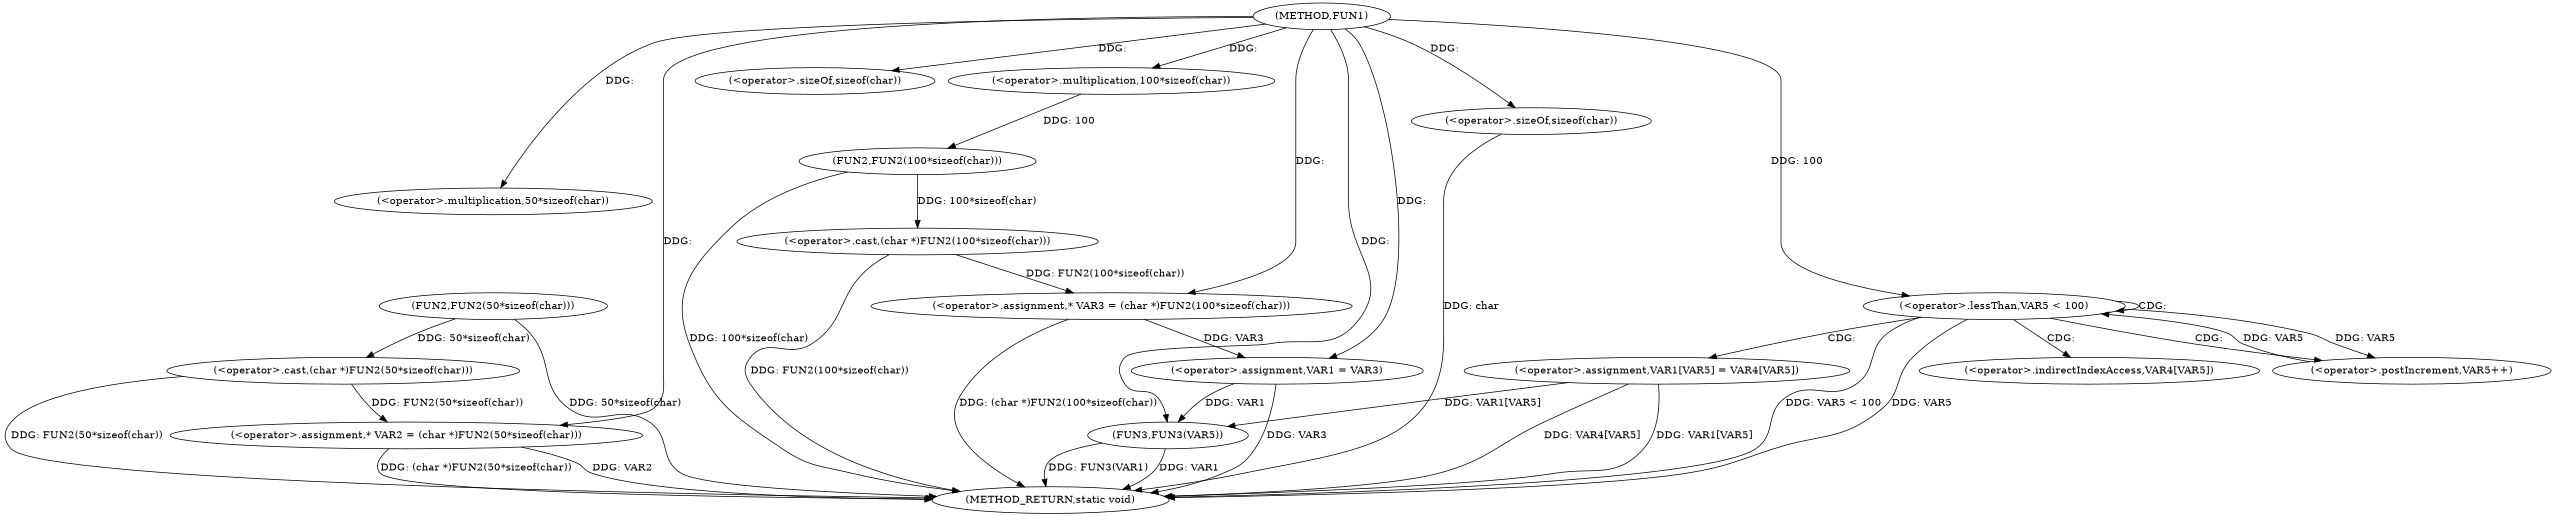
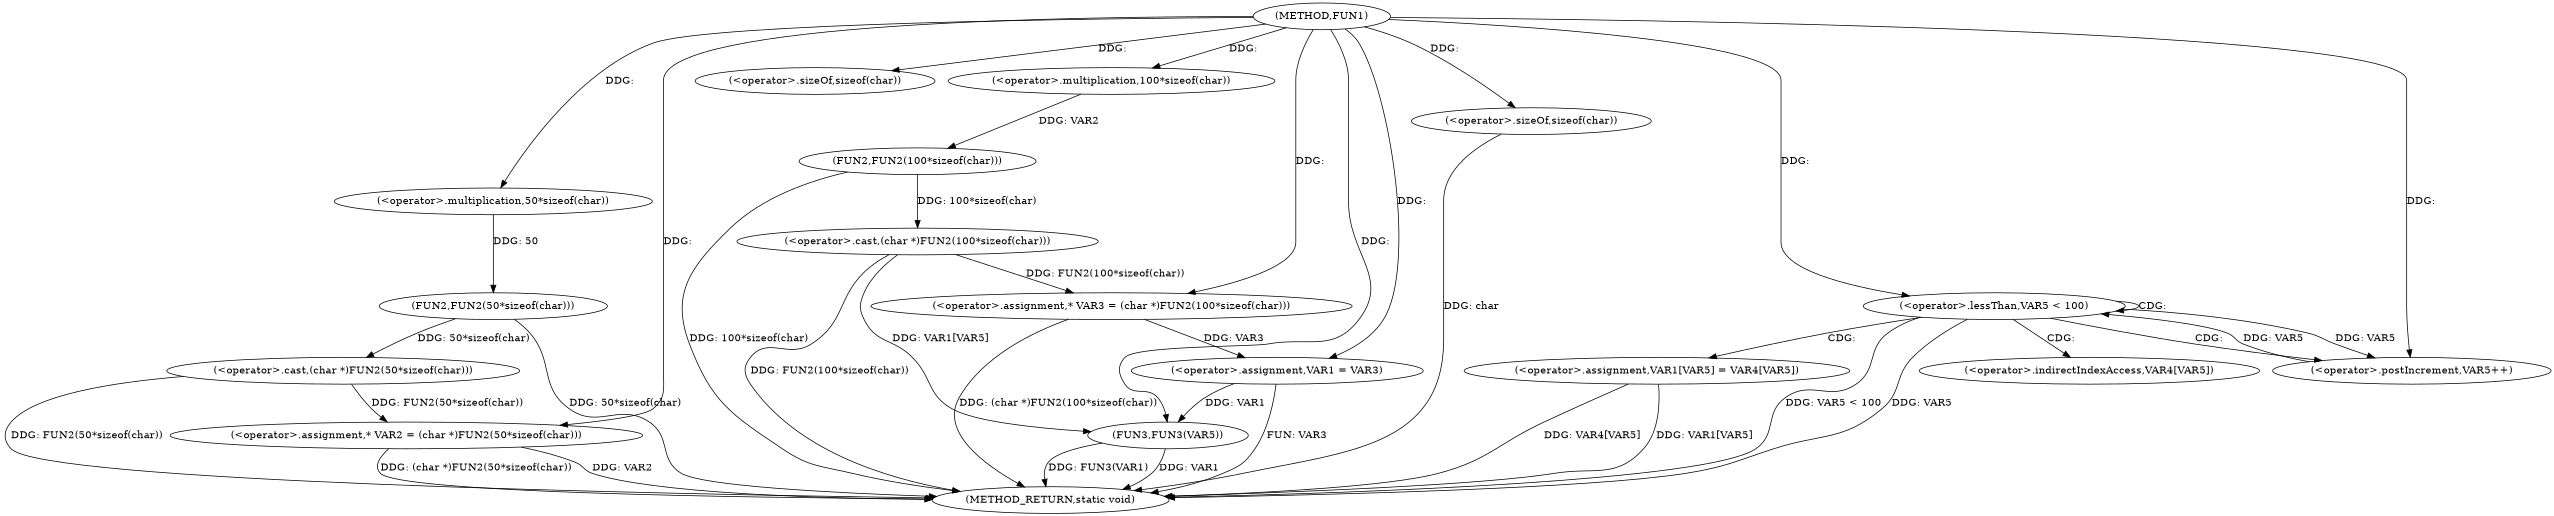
edge "(METHOD,FUN1)" -> "(<operator>.postIncrement,VAR5++)": added, label "DDG:"
edge "(<operator>.multiplication,100*sizeof(char))" -> "(FUN2,FUN2(100*sizeof(char)))": label "DDG: 100" -> "DDG: VAR2"
edge "(METHOD,FUN1)" -> "(<operator>.lessThan,VAR5 < 100)": label "DDG: 100" -> "DDG: "
edge "(<operator>.multiplication,50*sizeof(char))" -> "(FUN2,FUN2(50*sizeof(char)))": added, label "DDG: 50"
edge "(<operator>.assignment,VAR1[VAR5] = VAR4[VAR5])" -> "(FUN3,FUN3(VAR5))": now "(<operator>.cast,(char *)FUN2(100*sizeof(char)))" -> "(FUN3,FUN3(VAR5))"
edge "(<operator>.assignment,VAR1 = VAR3)" -> "(METHOD_RETURN,static void)": label "DDG: VAR3" -> "FUN: VAR3"
